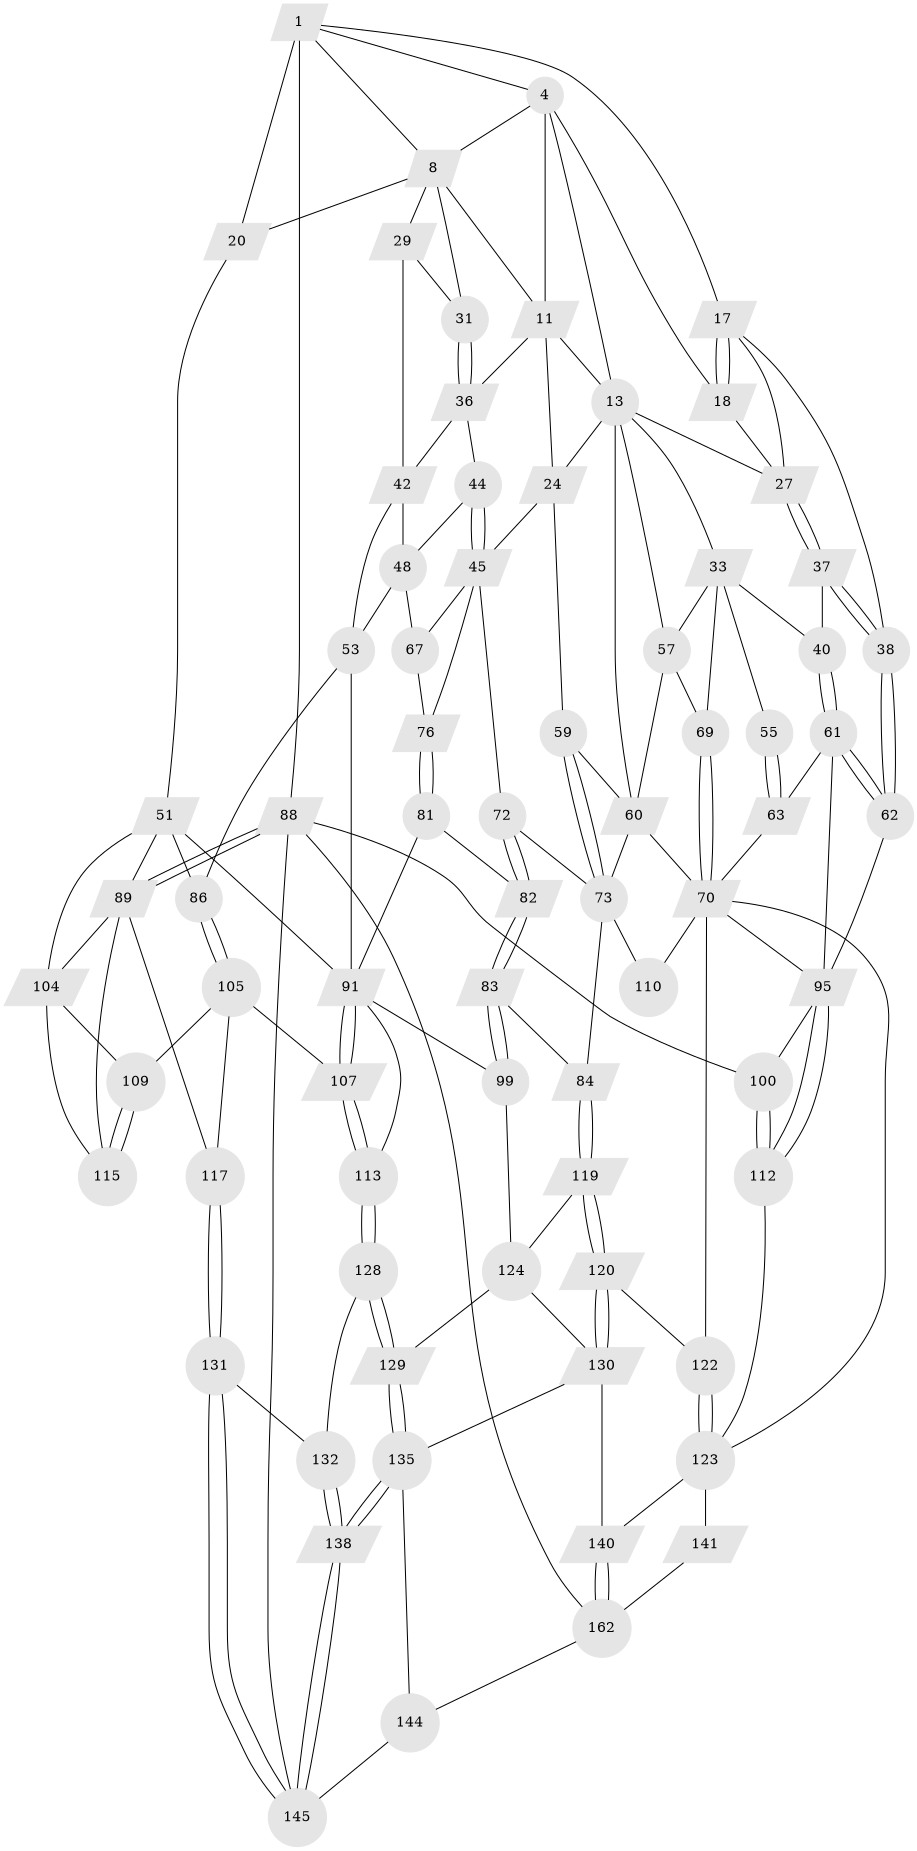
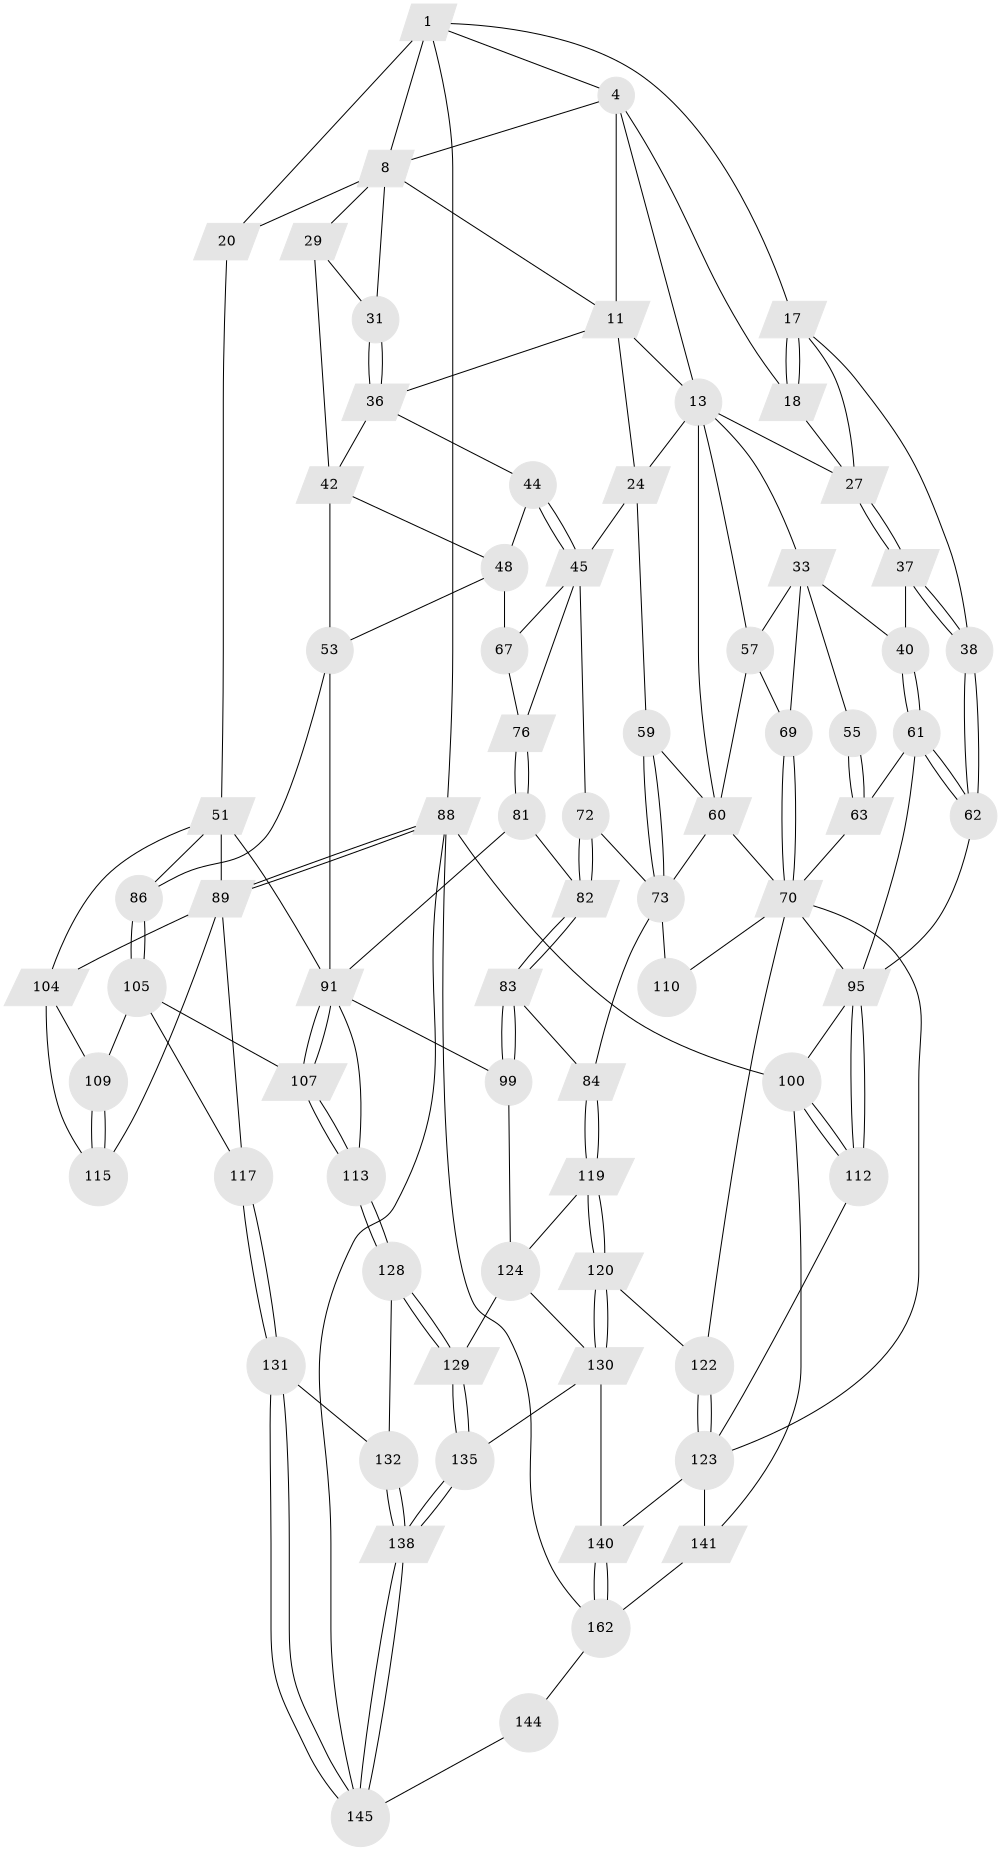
edge "100" -- "141": added
edge "135" -- "144": removed
